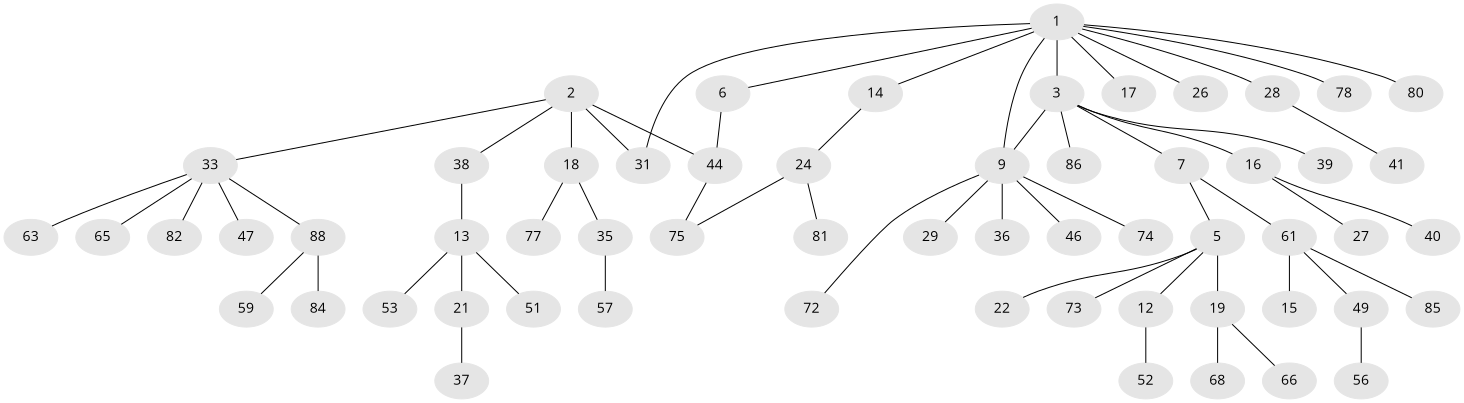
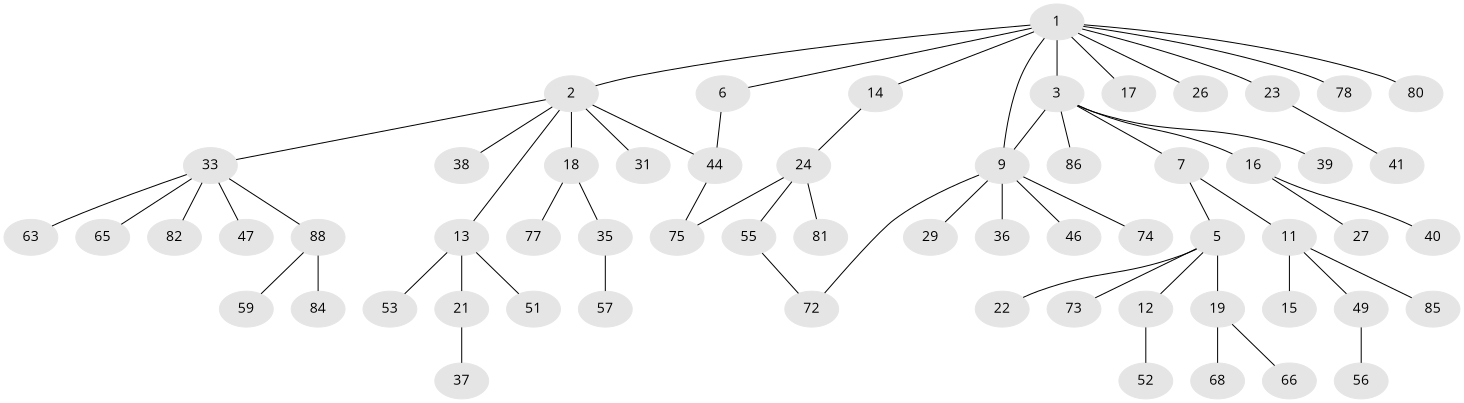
edge "1" -- "31": now "1" -- "2"
node "28": label "28" -> "23"
edge "38" -- "13": now "2" -- "13"
node "55": added
node "61": label "61" -> "11"
